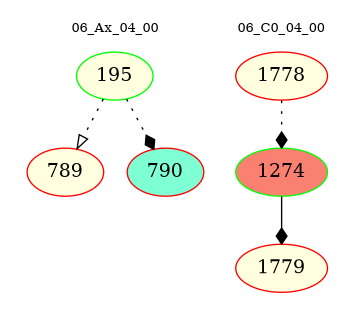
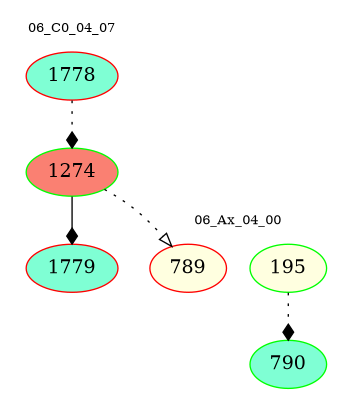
cluster "06_C0_04_00": label "06_C0_04_00" -> "06_C0_04_07"
node "1778": fillcolor lightyellow -> aquamarine
edge "195" -> "789": now "1274" -> "789"
node "790": color red -> green
node "1779": fillcolor lightyellow -> aquamarine
